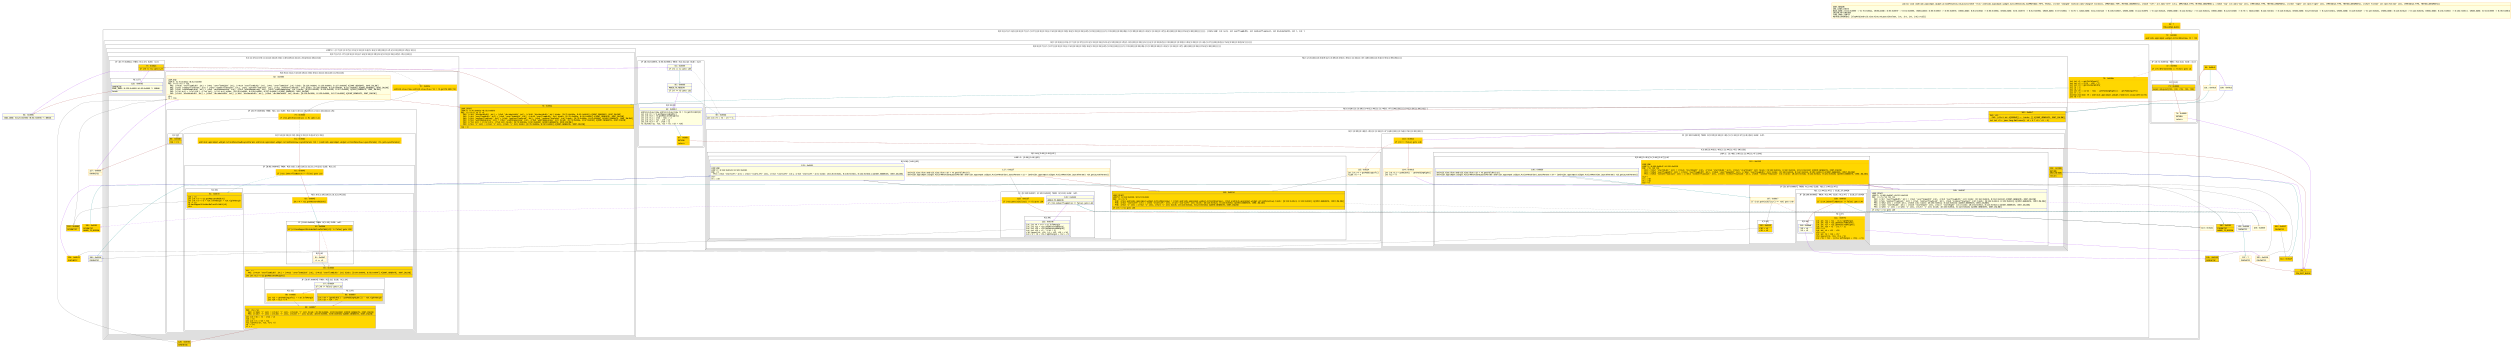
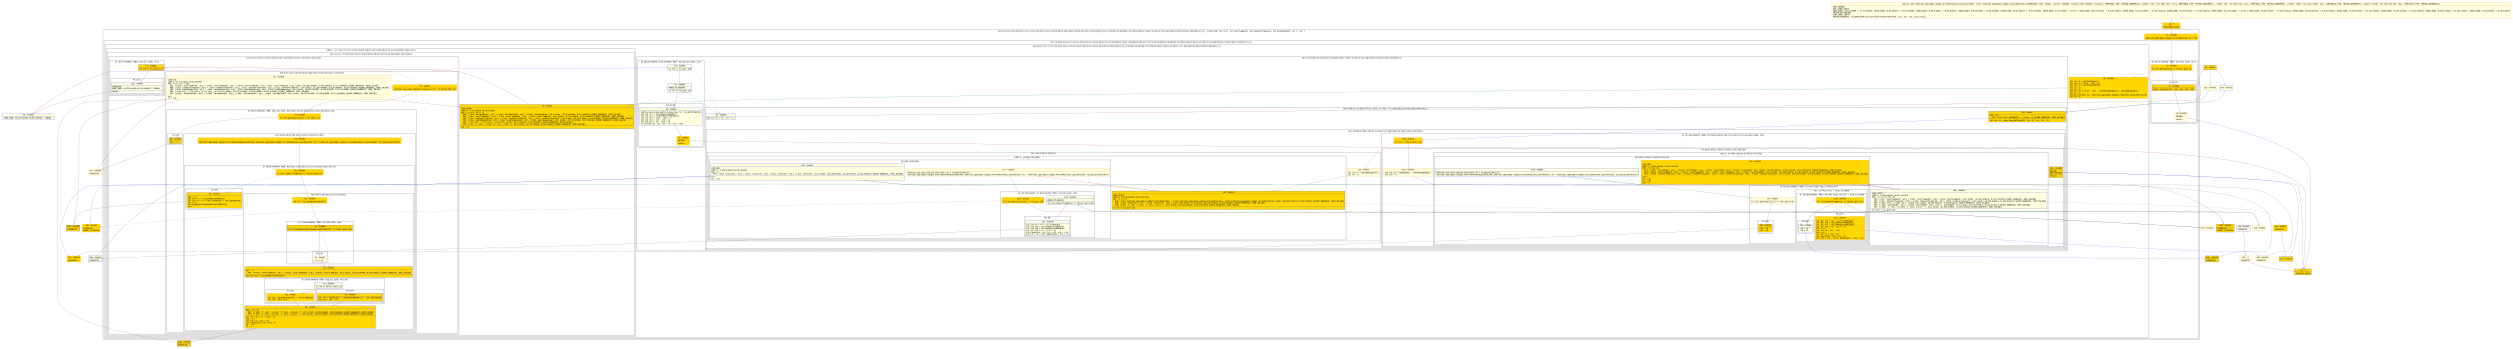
node "115: 0x0124": text "right r5 = 0" -> "int r5 = 0"
